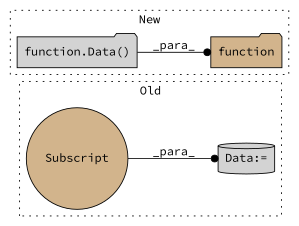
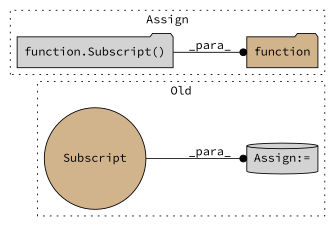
cluster "New": label "New" -> "Assign"
node "function.Data()": label "function.Data()" -> "function.Subscript()"
node "Data:=": label "Data:=" -> "Assign:="
